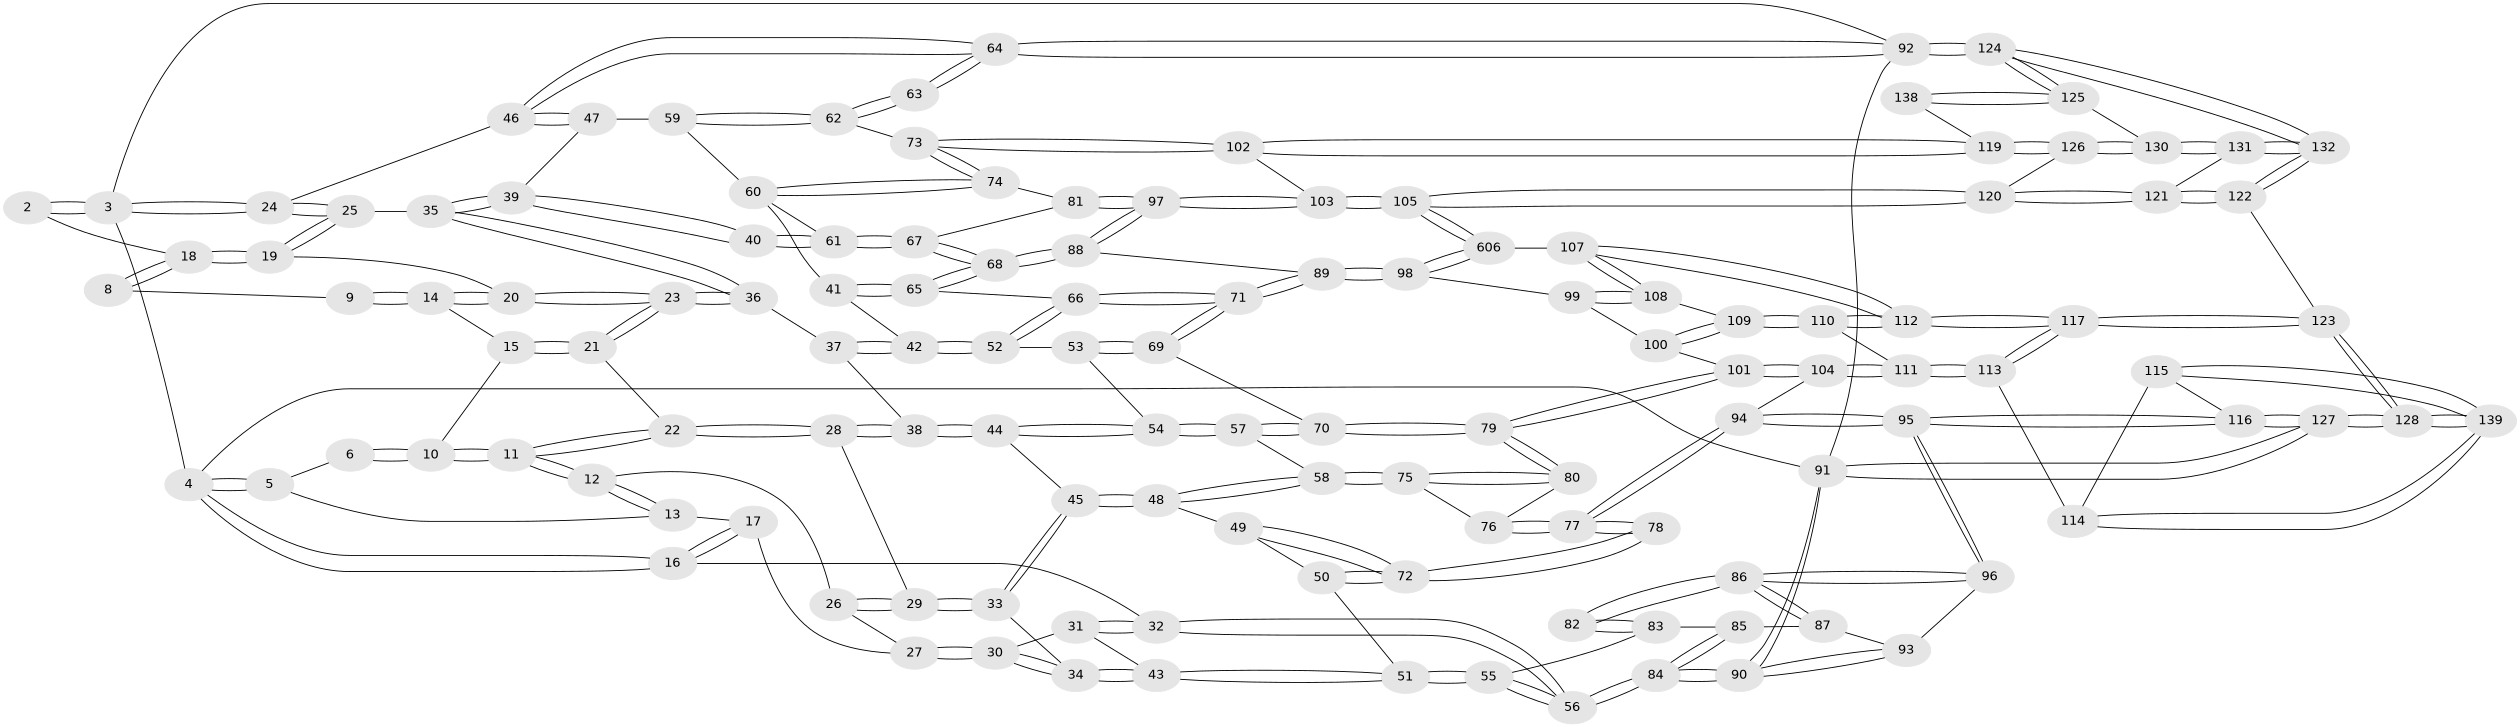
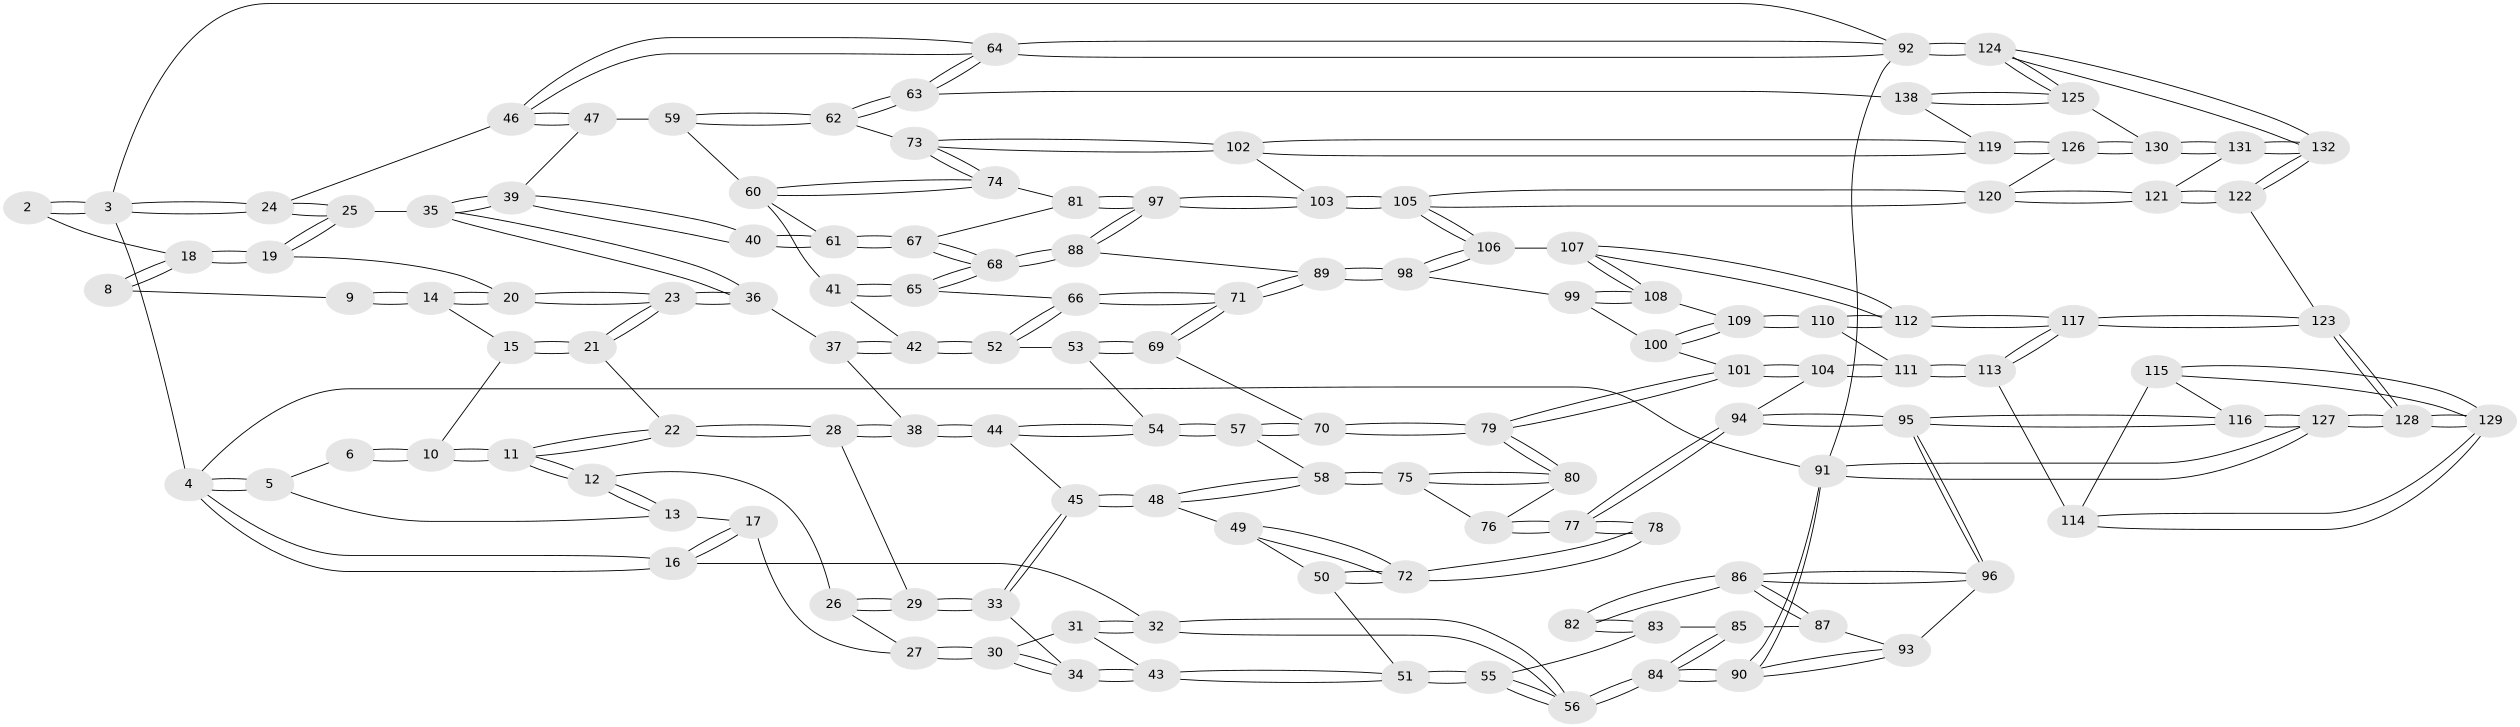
edge "63" -- "138": added
node "606": label "606" -> "106"
node "139": label "139" -> "129"
